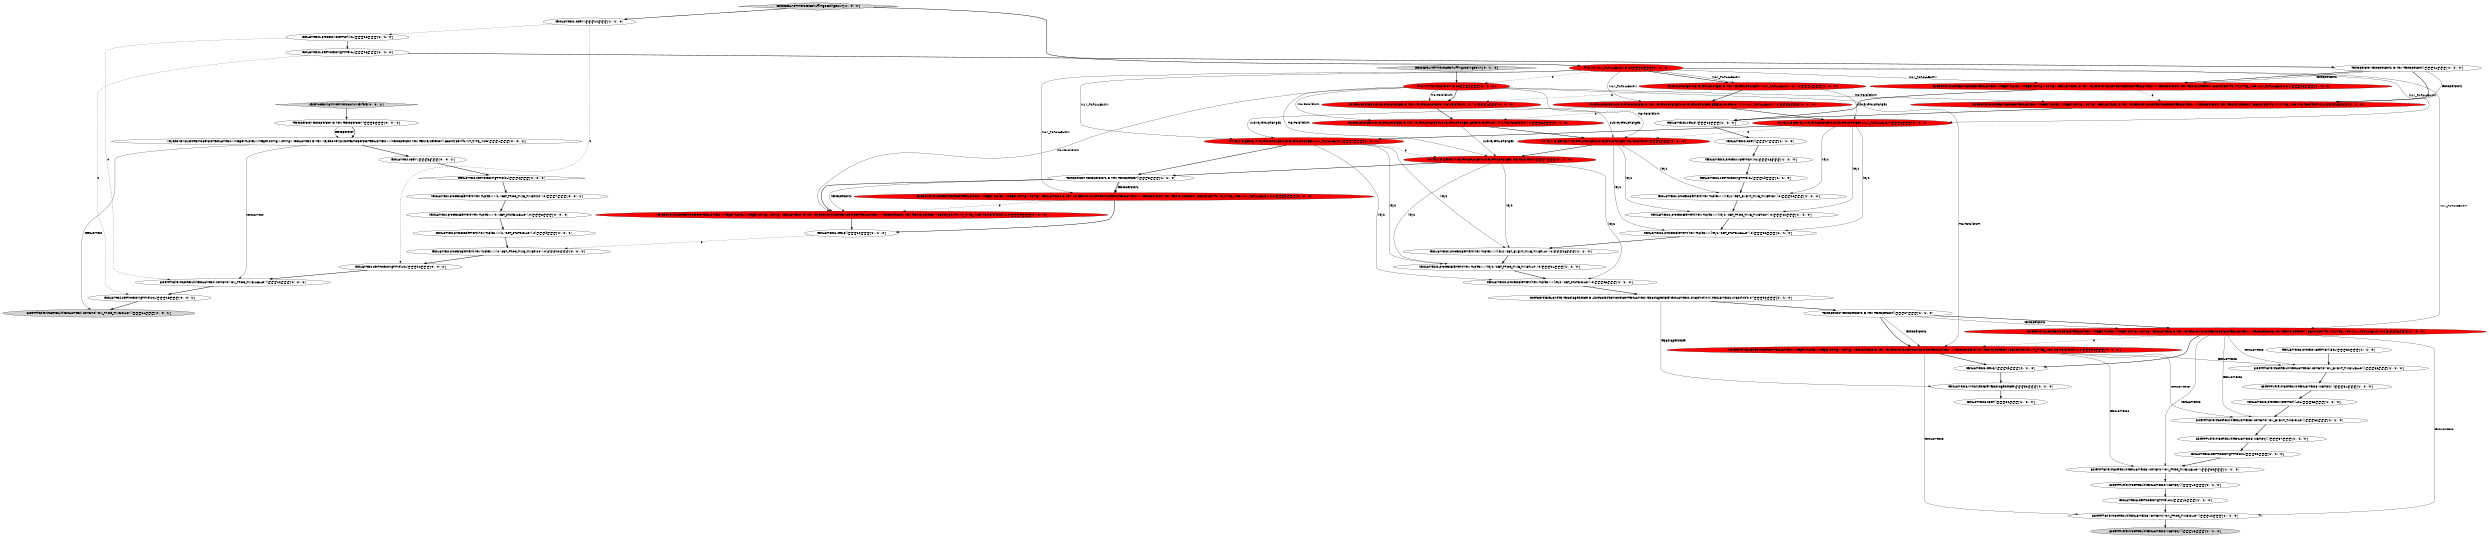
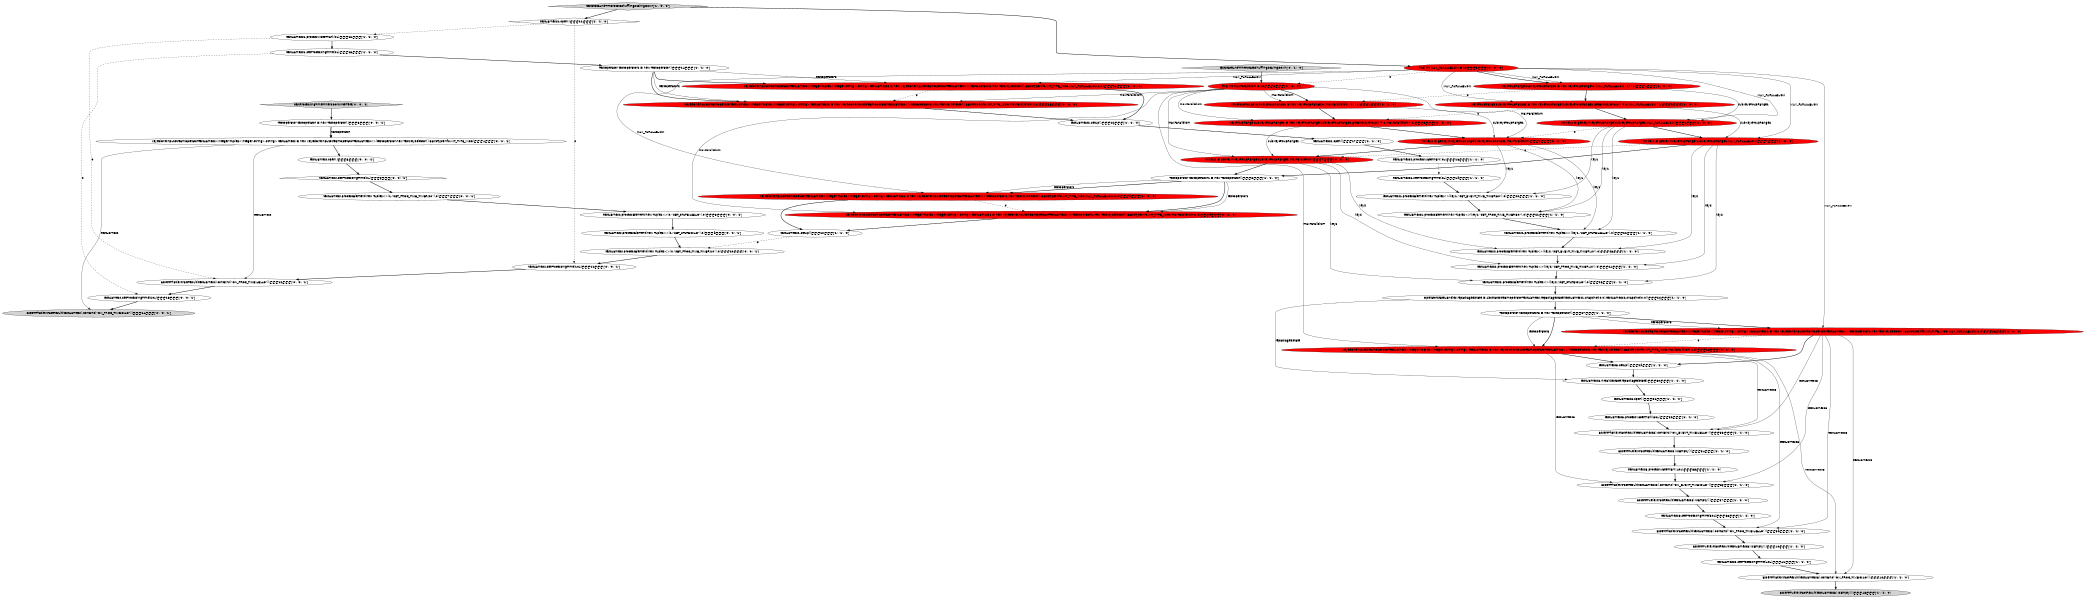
node "testHarness1.open()@@@11@@@['1', '1', '0']": shape ellipse -> diamond
edge "testHarness2.processWatermark(0L)@@@18@@@['1', '1', '0']" -> "testHarness2.setProcessingTime(0L)@@@19@@@['1', '1', '0']": style bold -> dashed
edge "testHarness3.open()@@@31@@@['1', '1', '0']" -> "testHarness3.processWatermark(30L)@@@32@@@['1', '1', '0']": added
